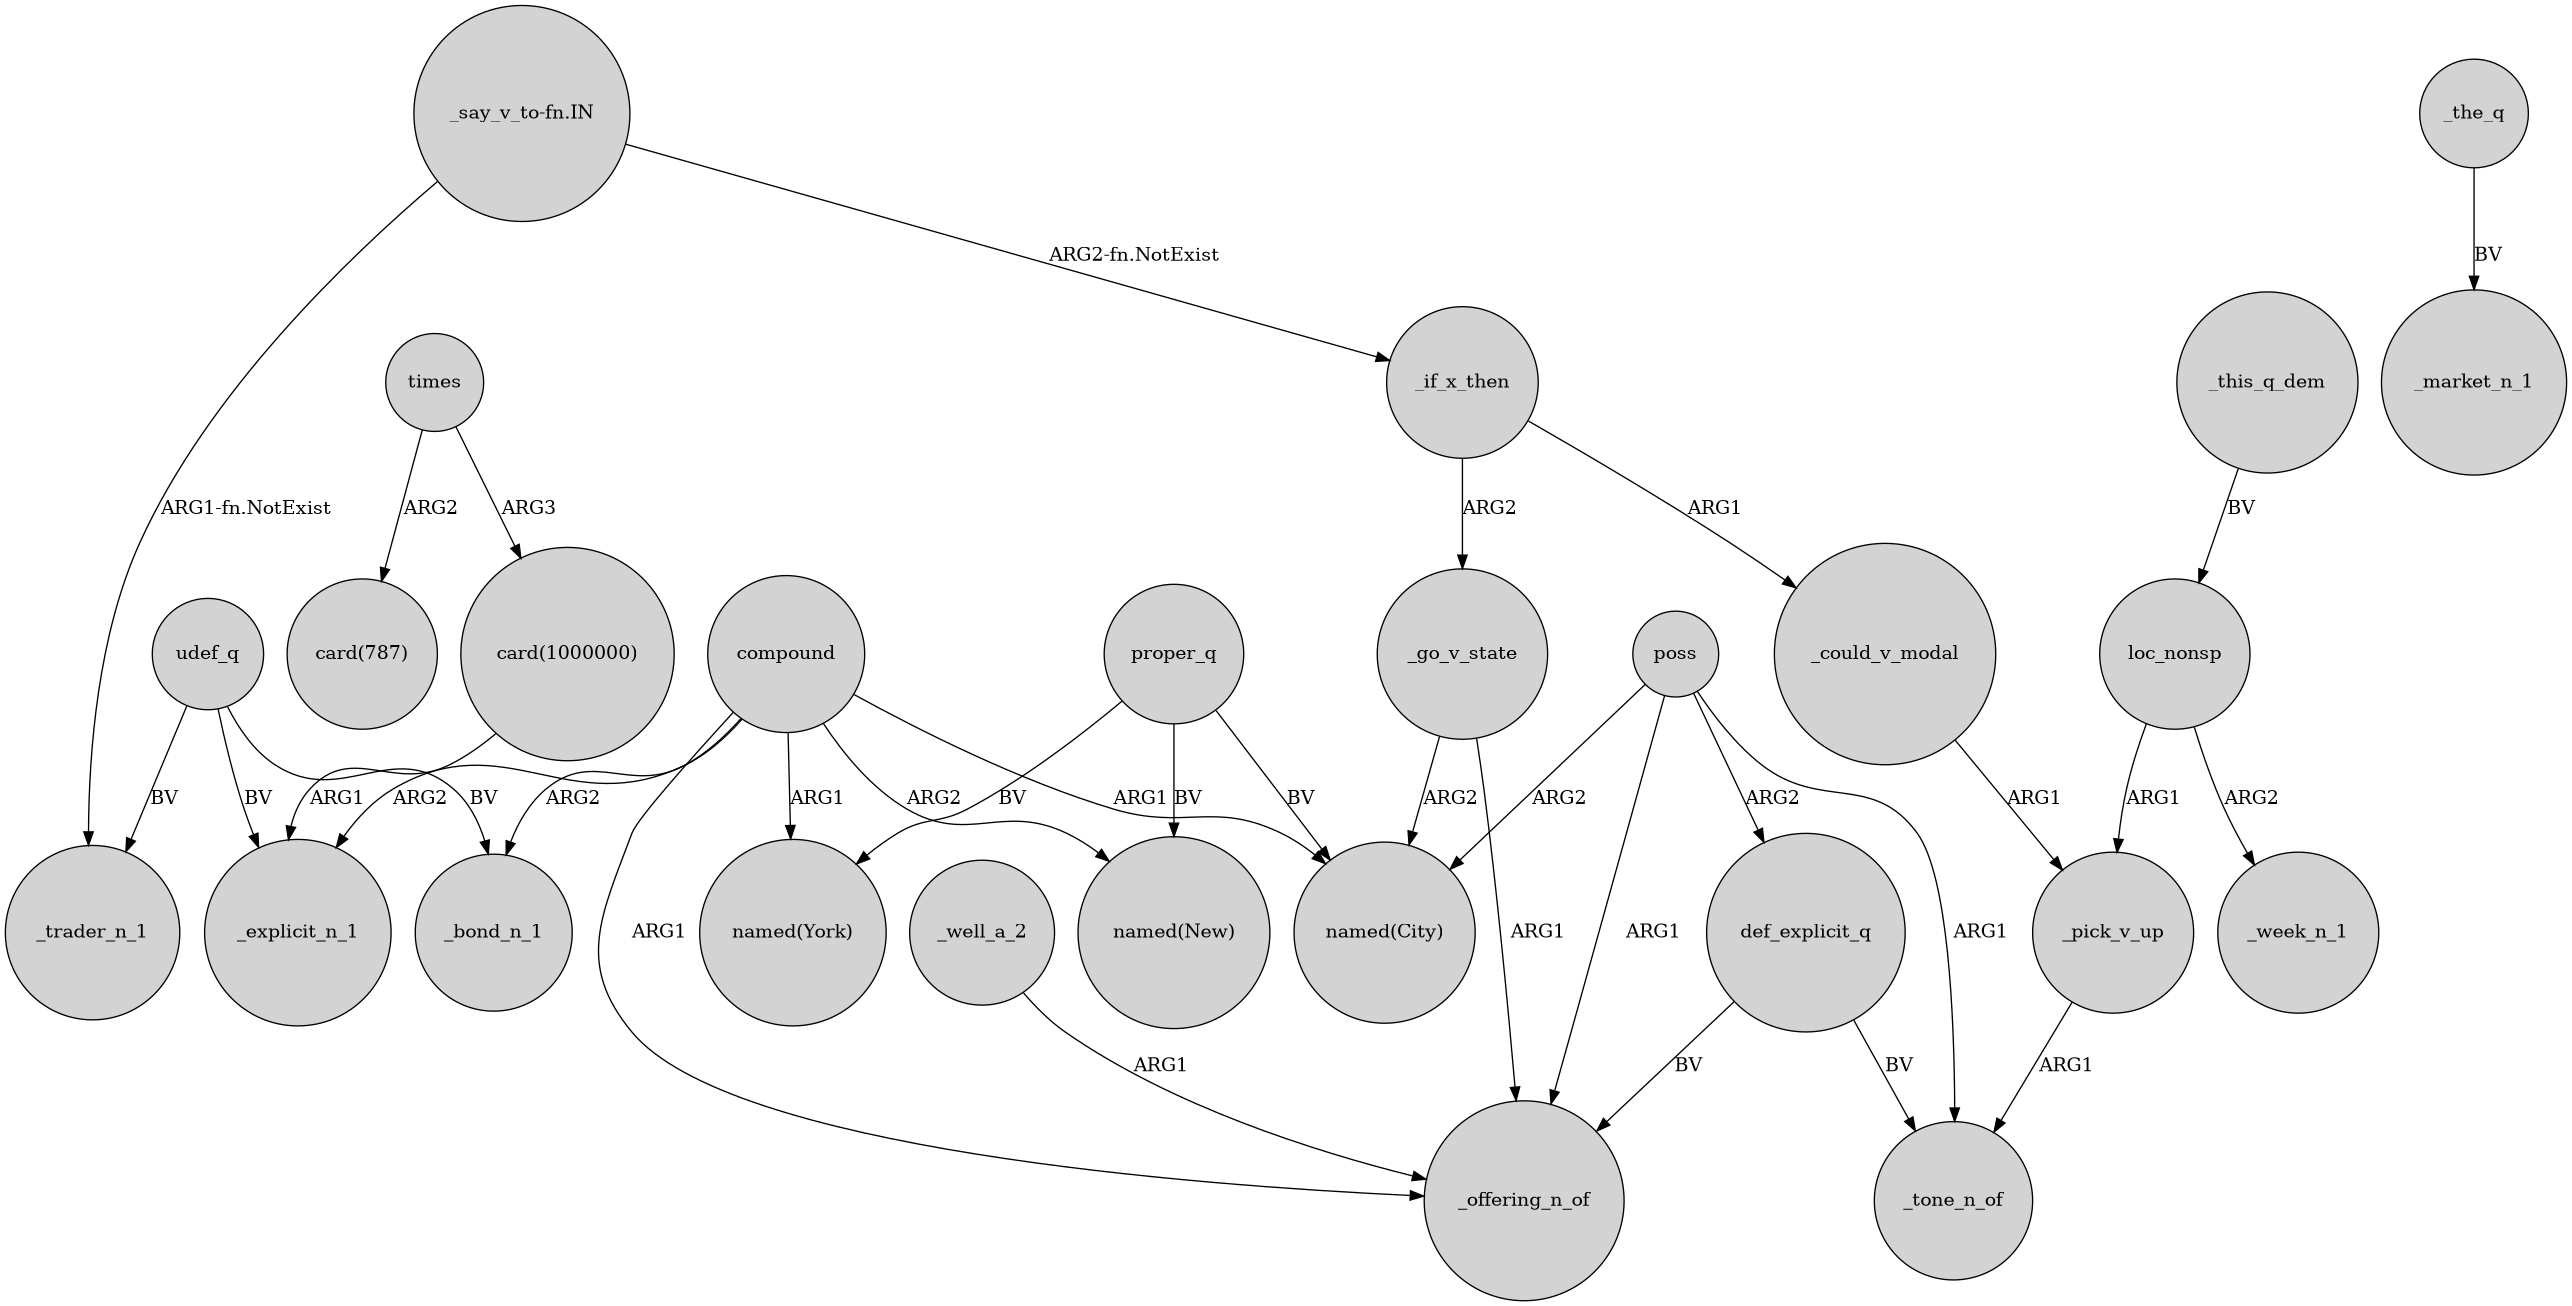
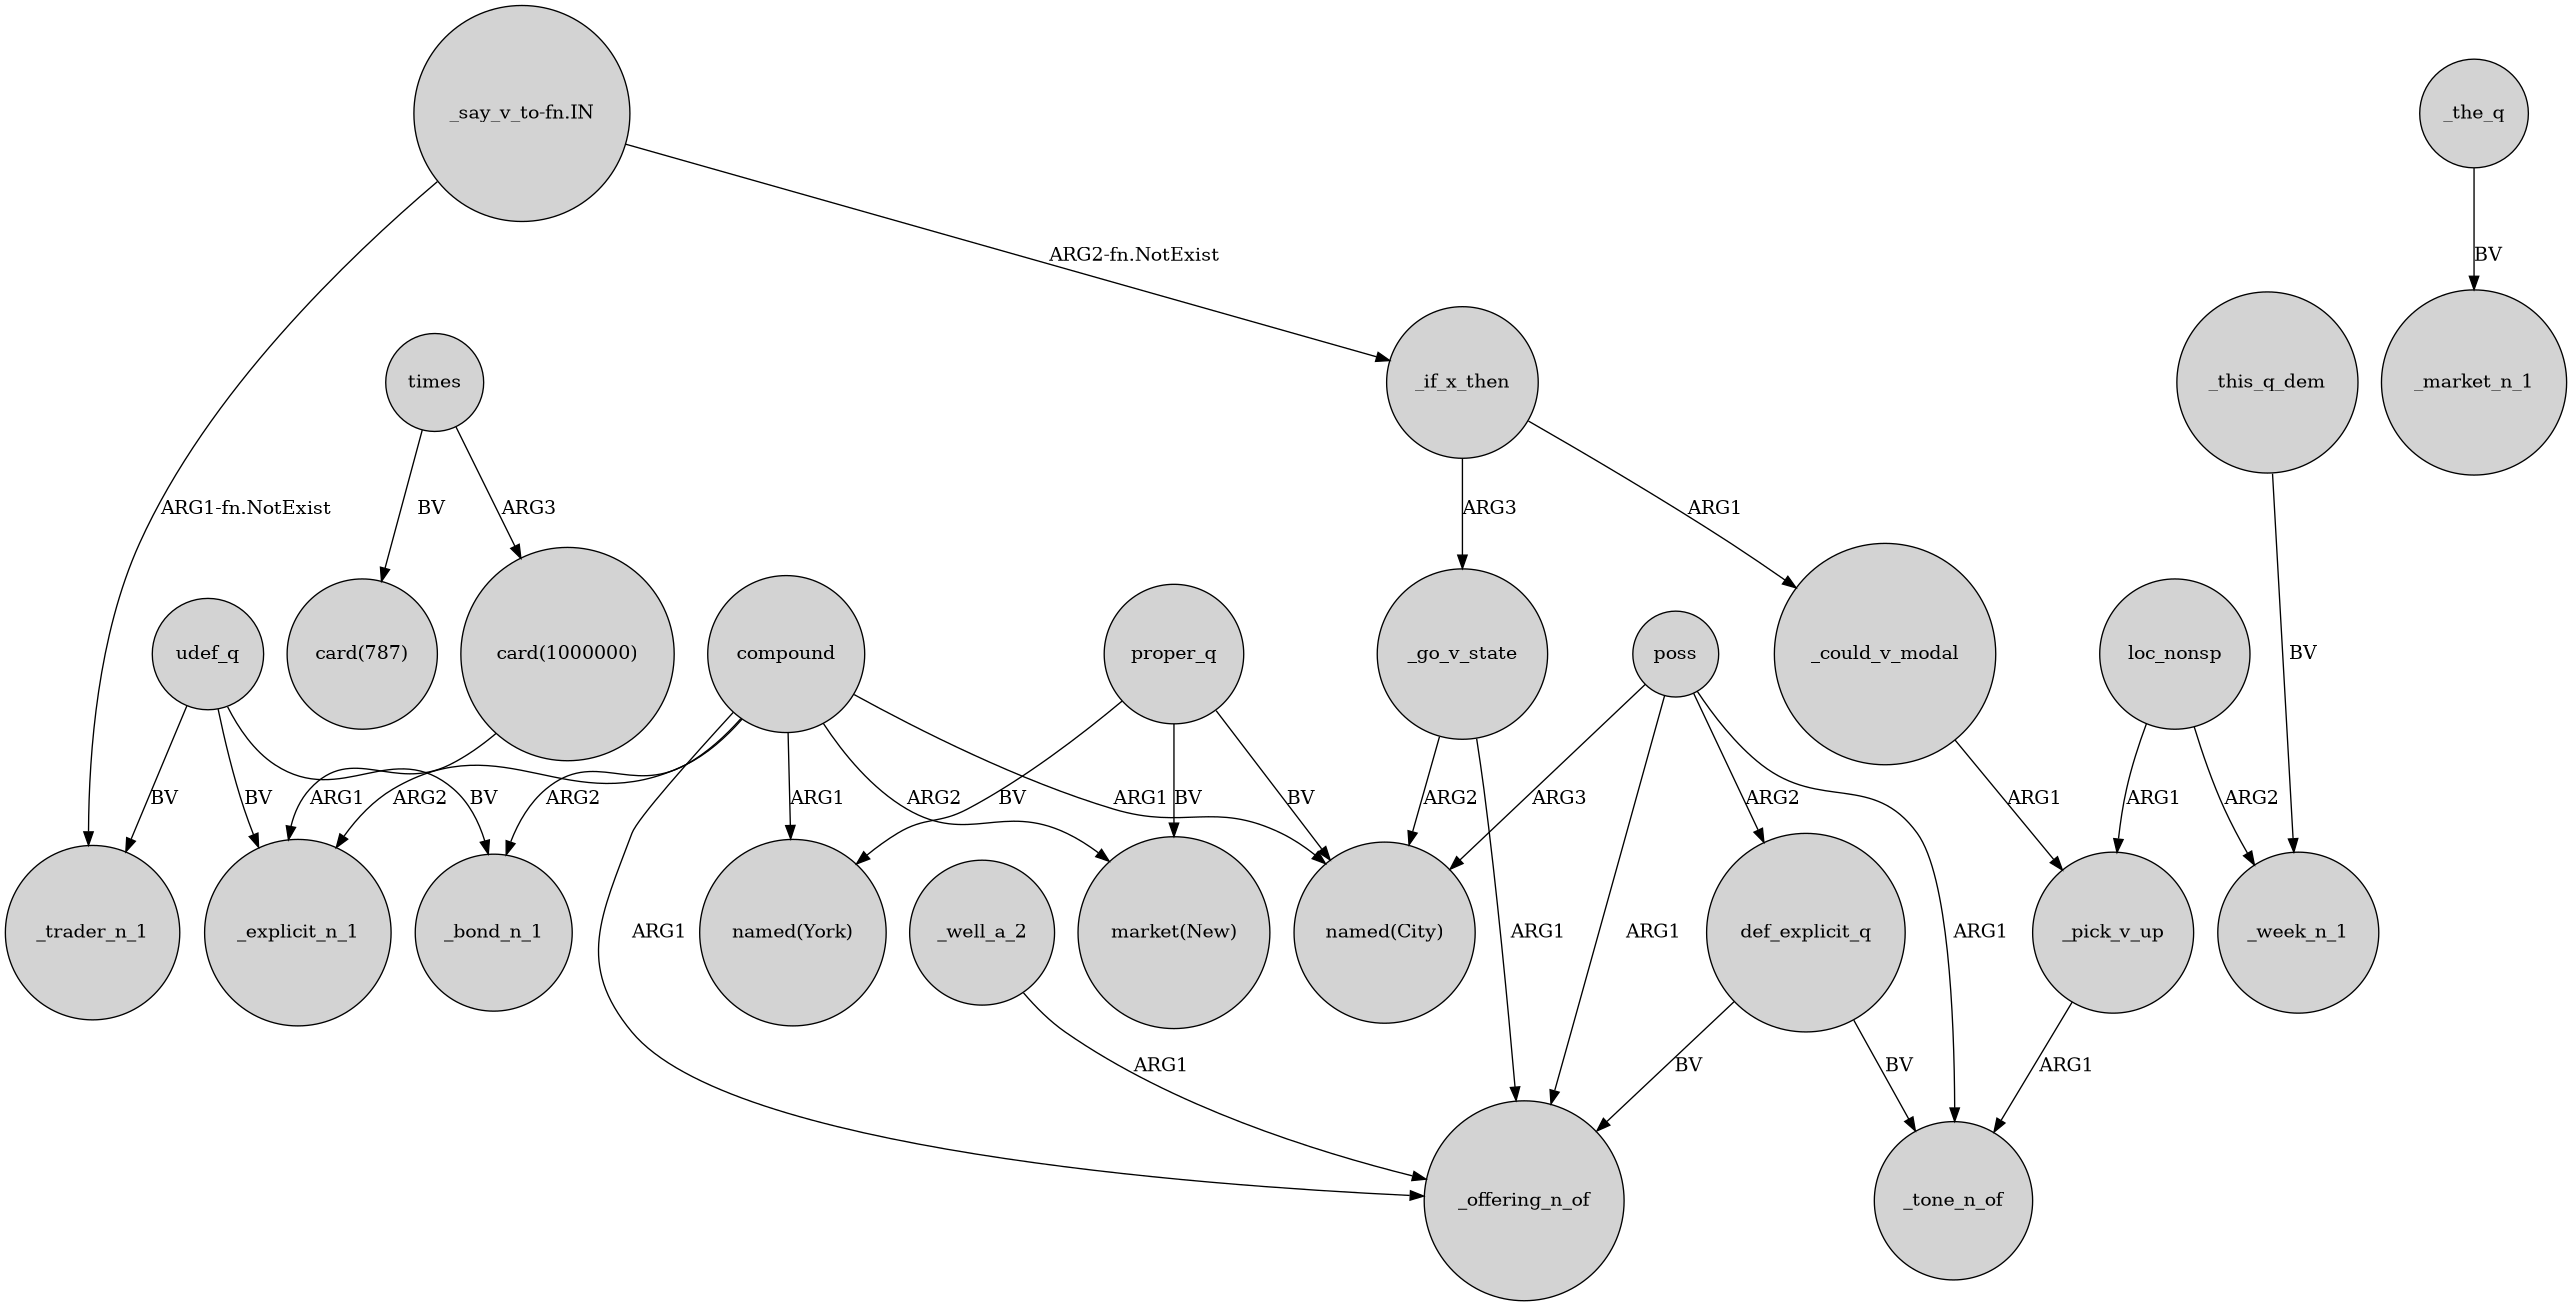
edge "times" -> "card(787)": label "ARG2" -> "BV"
edge "_if_x_then" -> "_go_v_state": label "ARG2" -> "ARG3"
edge "_this_q_dem" -> "loc_nonsp": now "_this_q_dem" -> "_week_n_1"
edge "poss" -> "named(City)": label "ARG2" -> "ARG3"
node "named(New)": label "named(New)" -> "market(New)"
